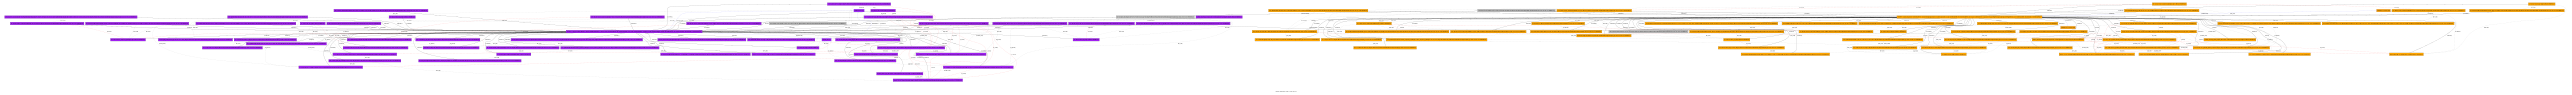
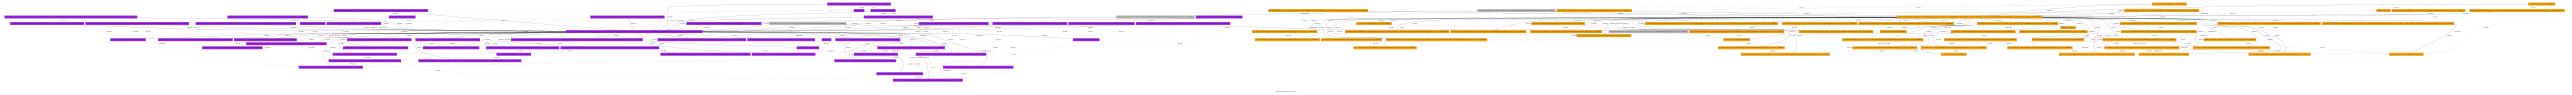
edge "FORMAL_OUT: 0 i32" -- "FORMAL_IN: 0 i32": removed, label "{PARAMETER}"
